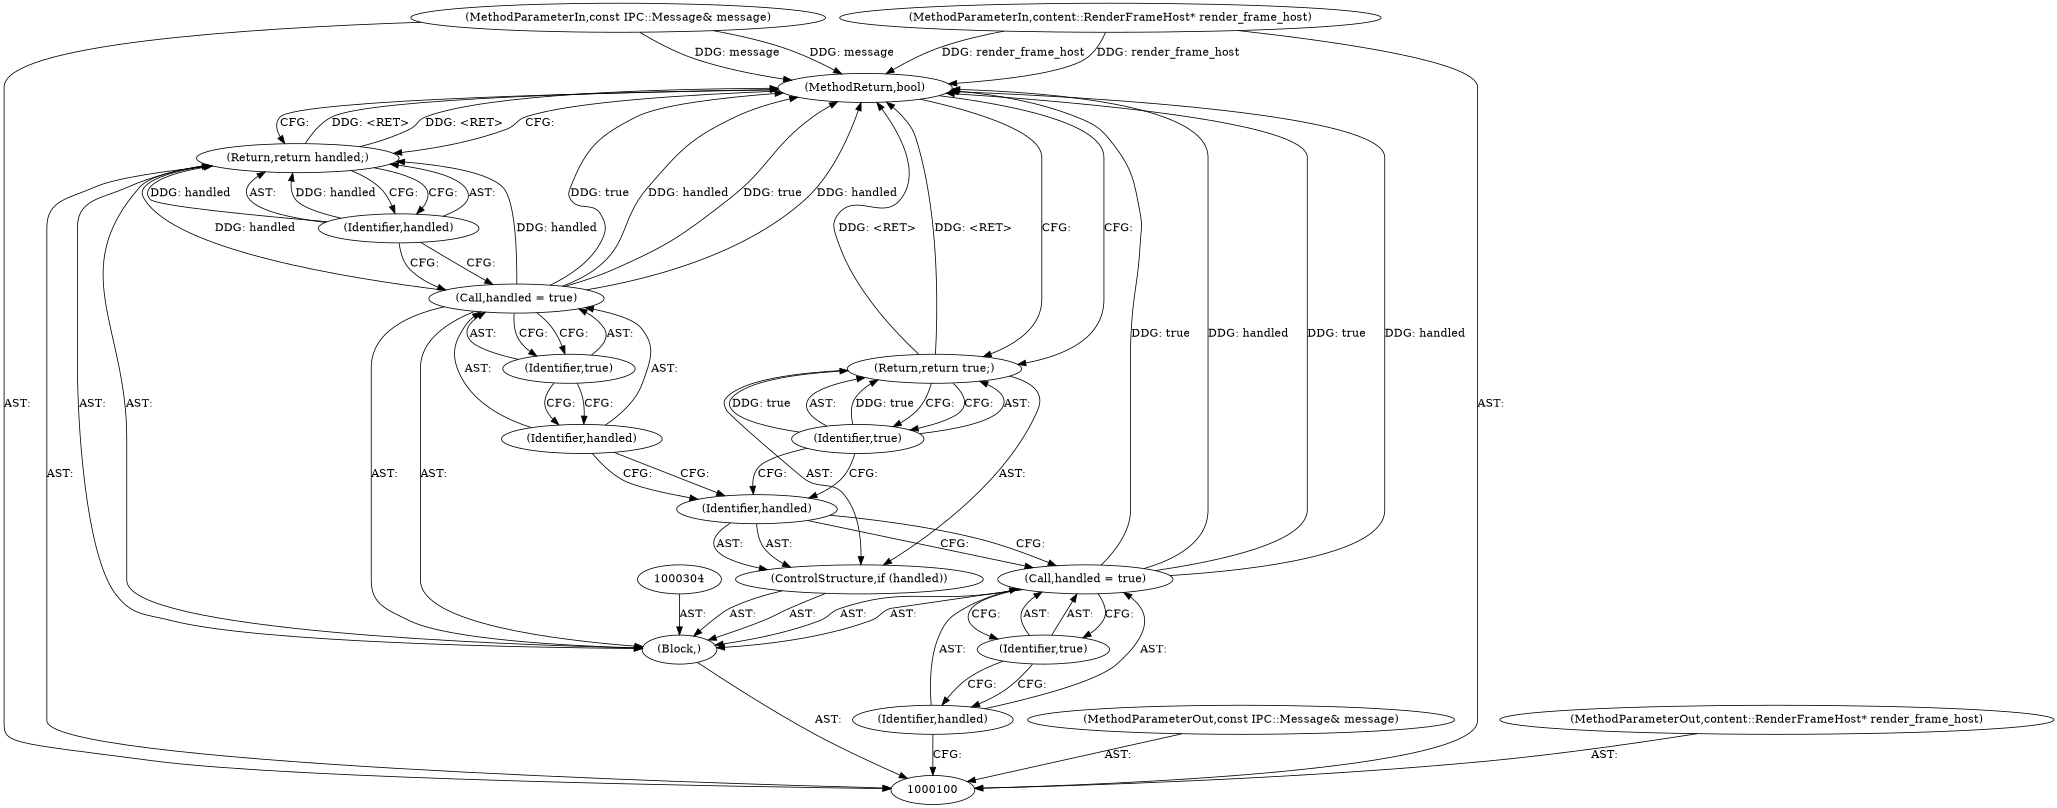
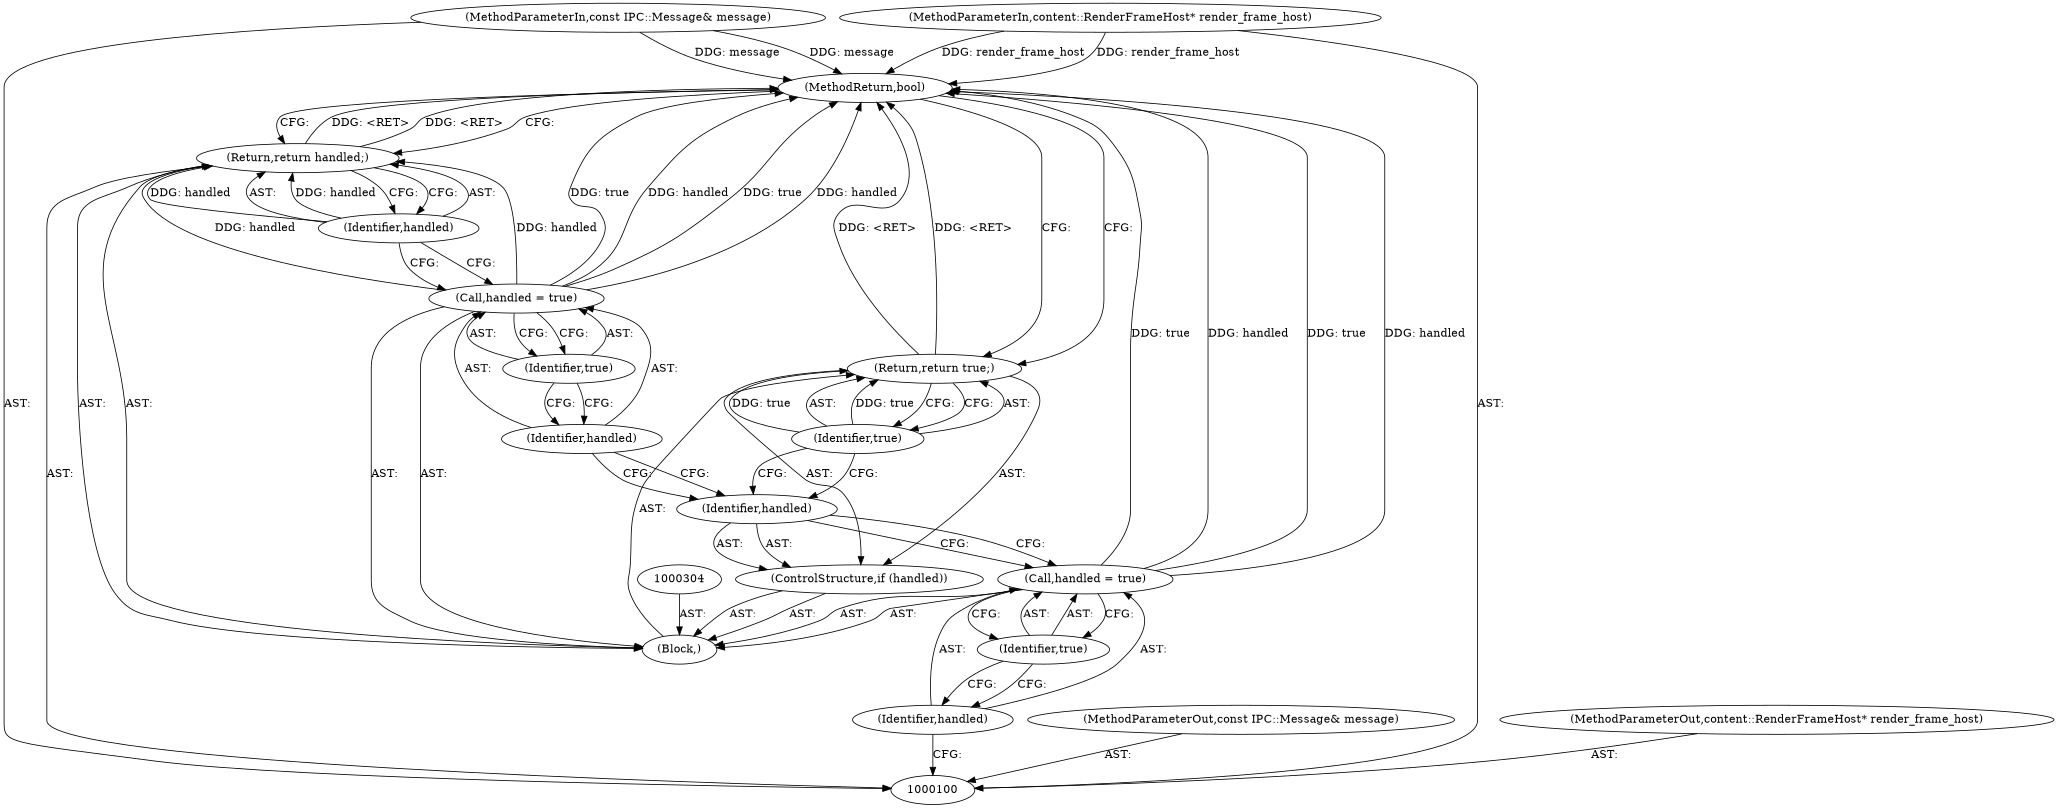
edge "(Block,)" -> "1000100": now "(Block,)" -> "(Return,return true;)"
